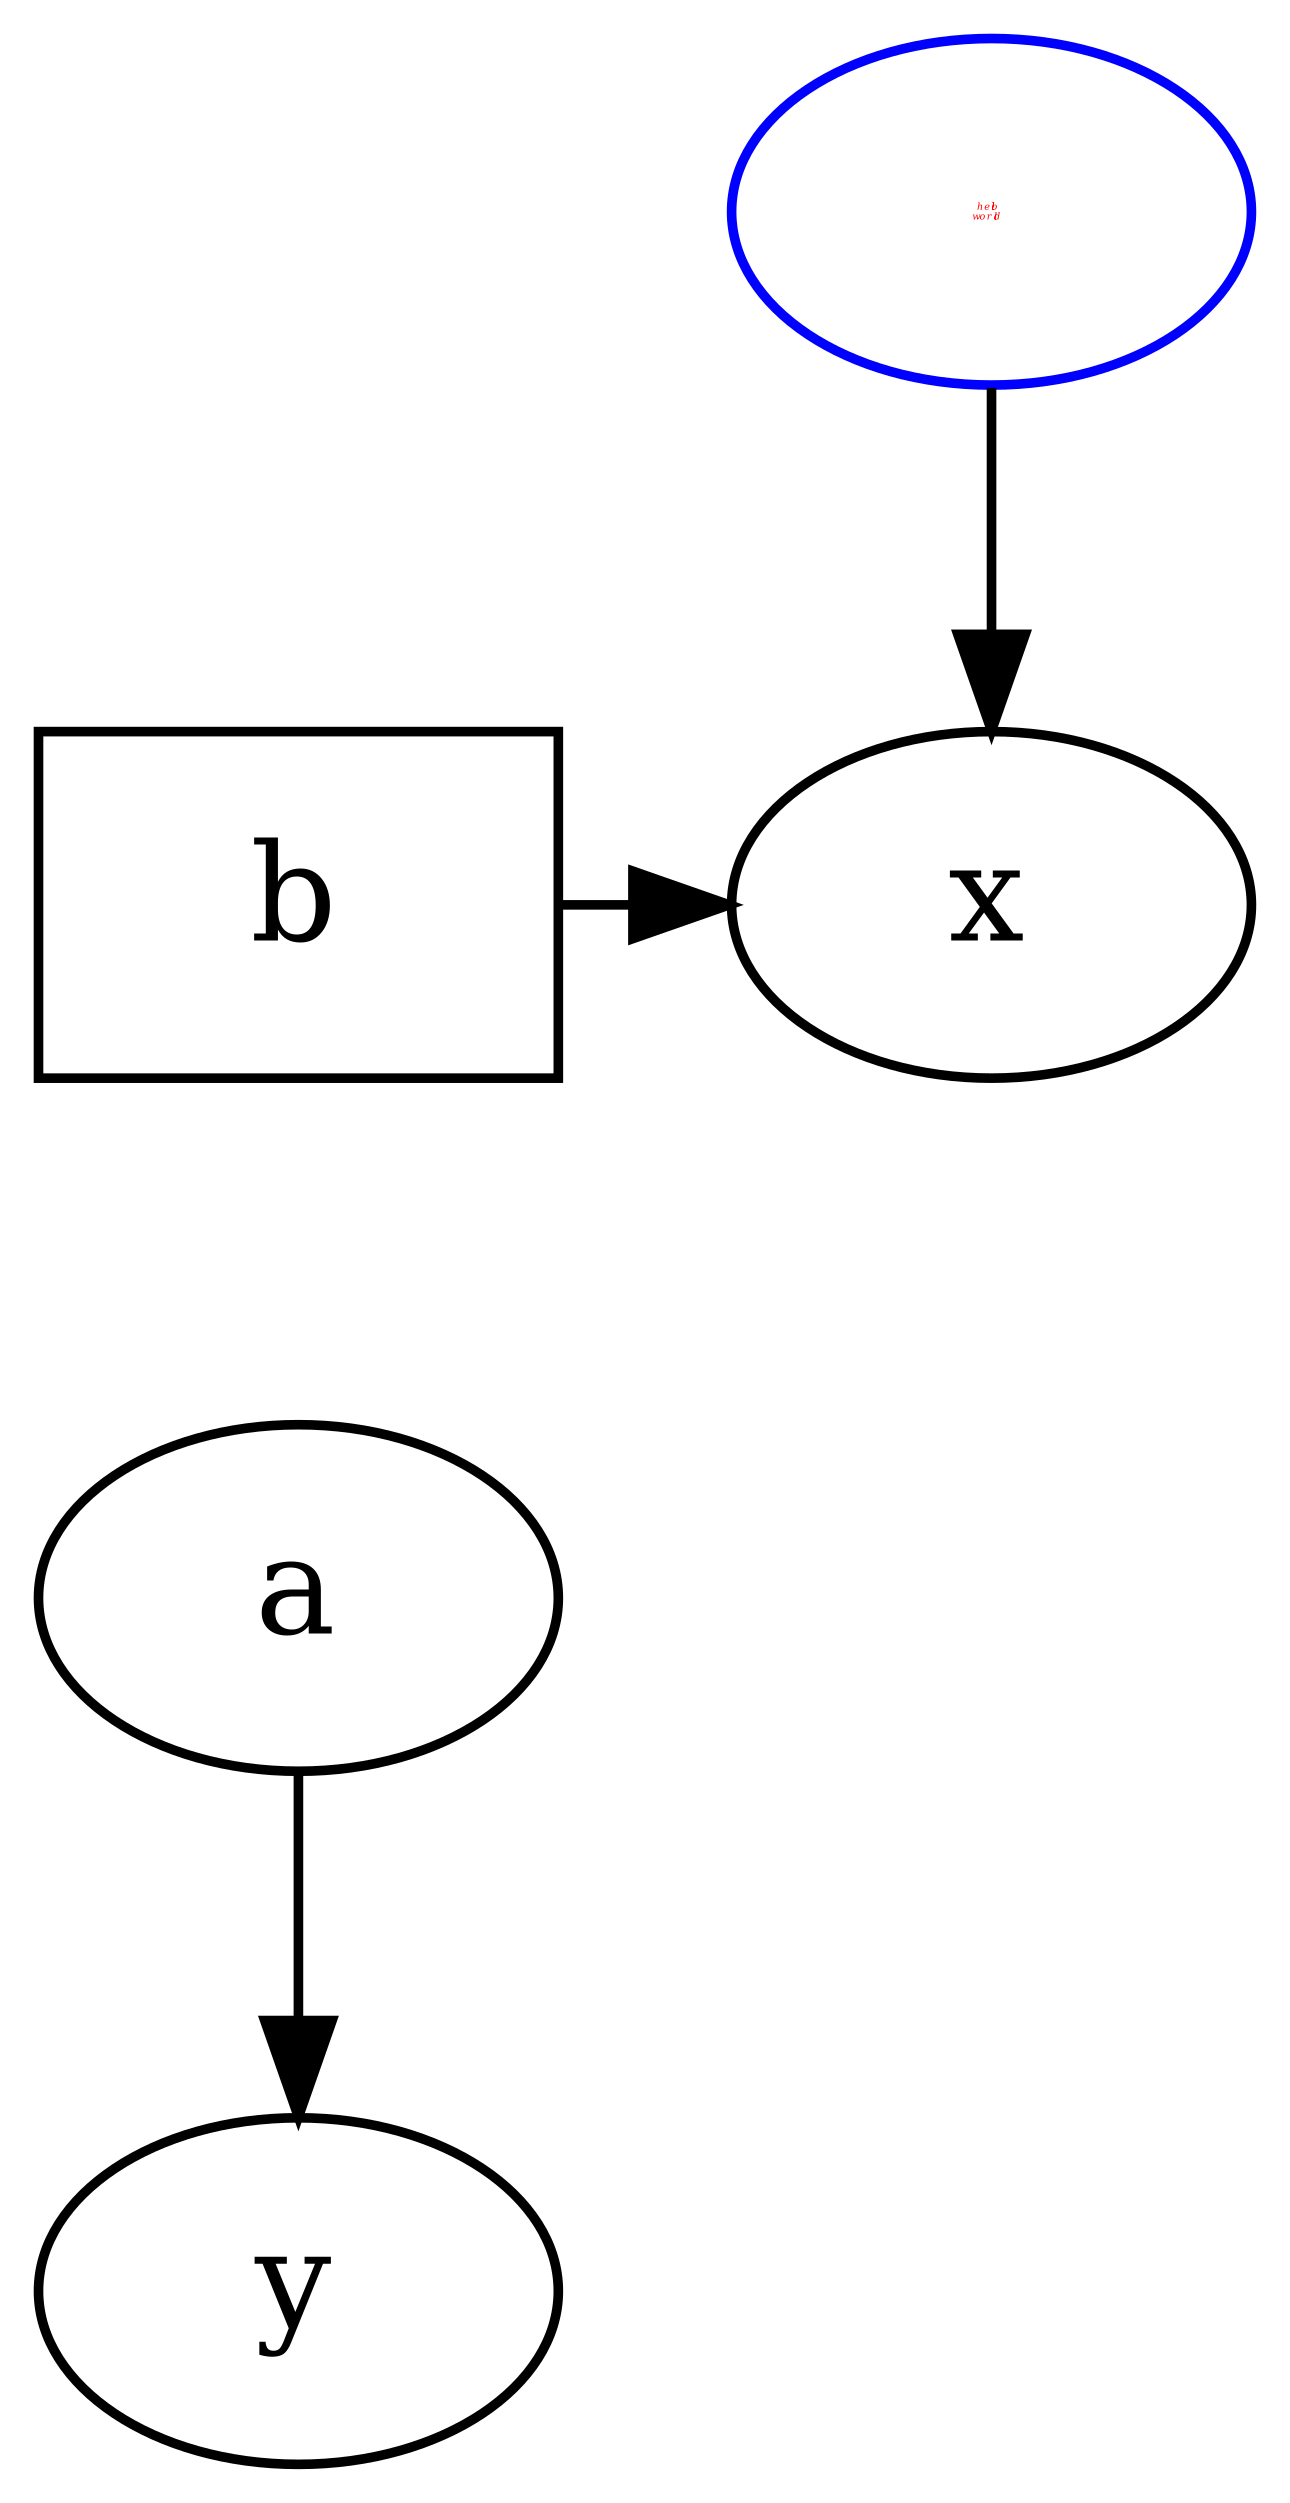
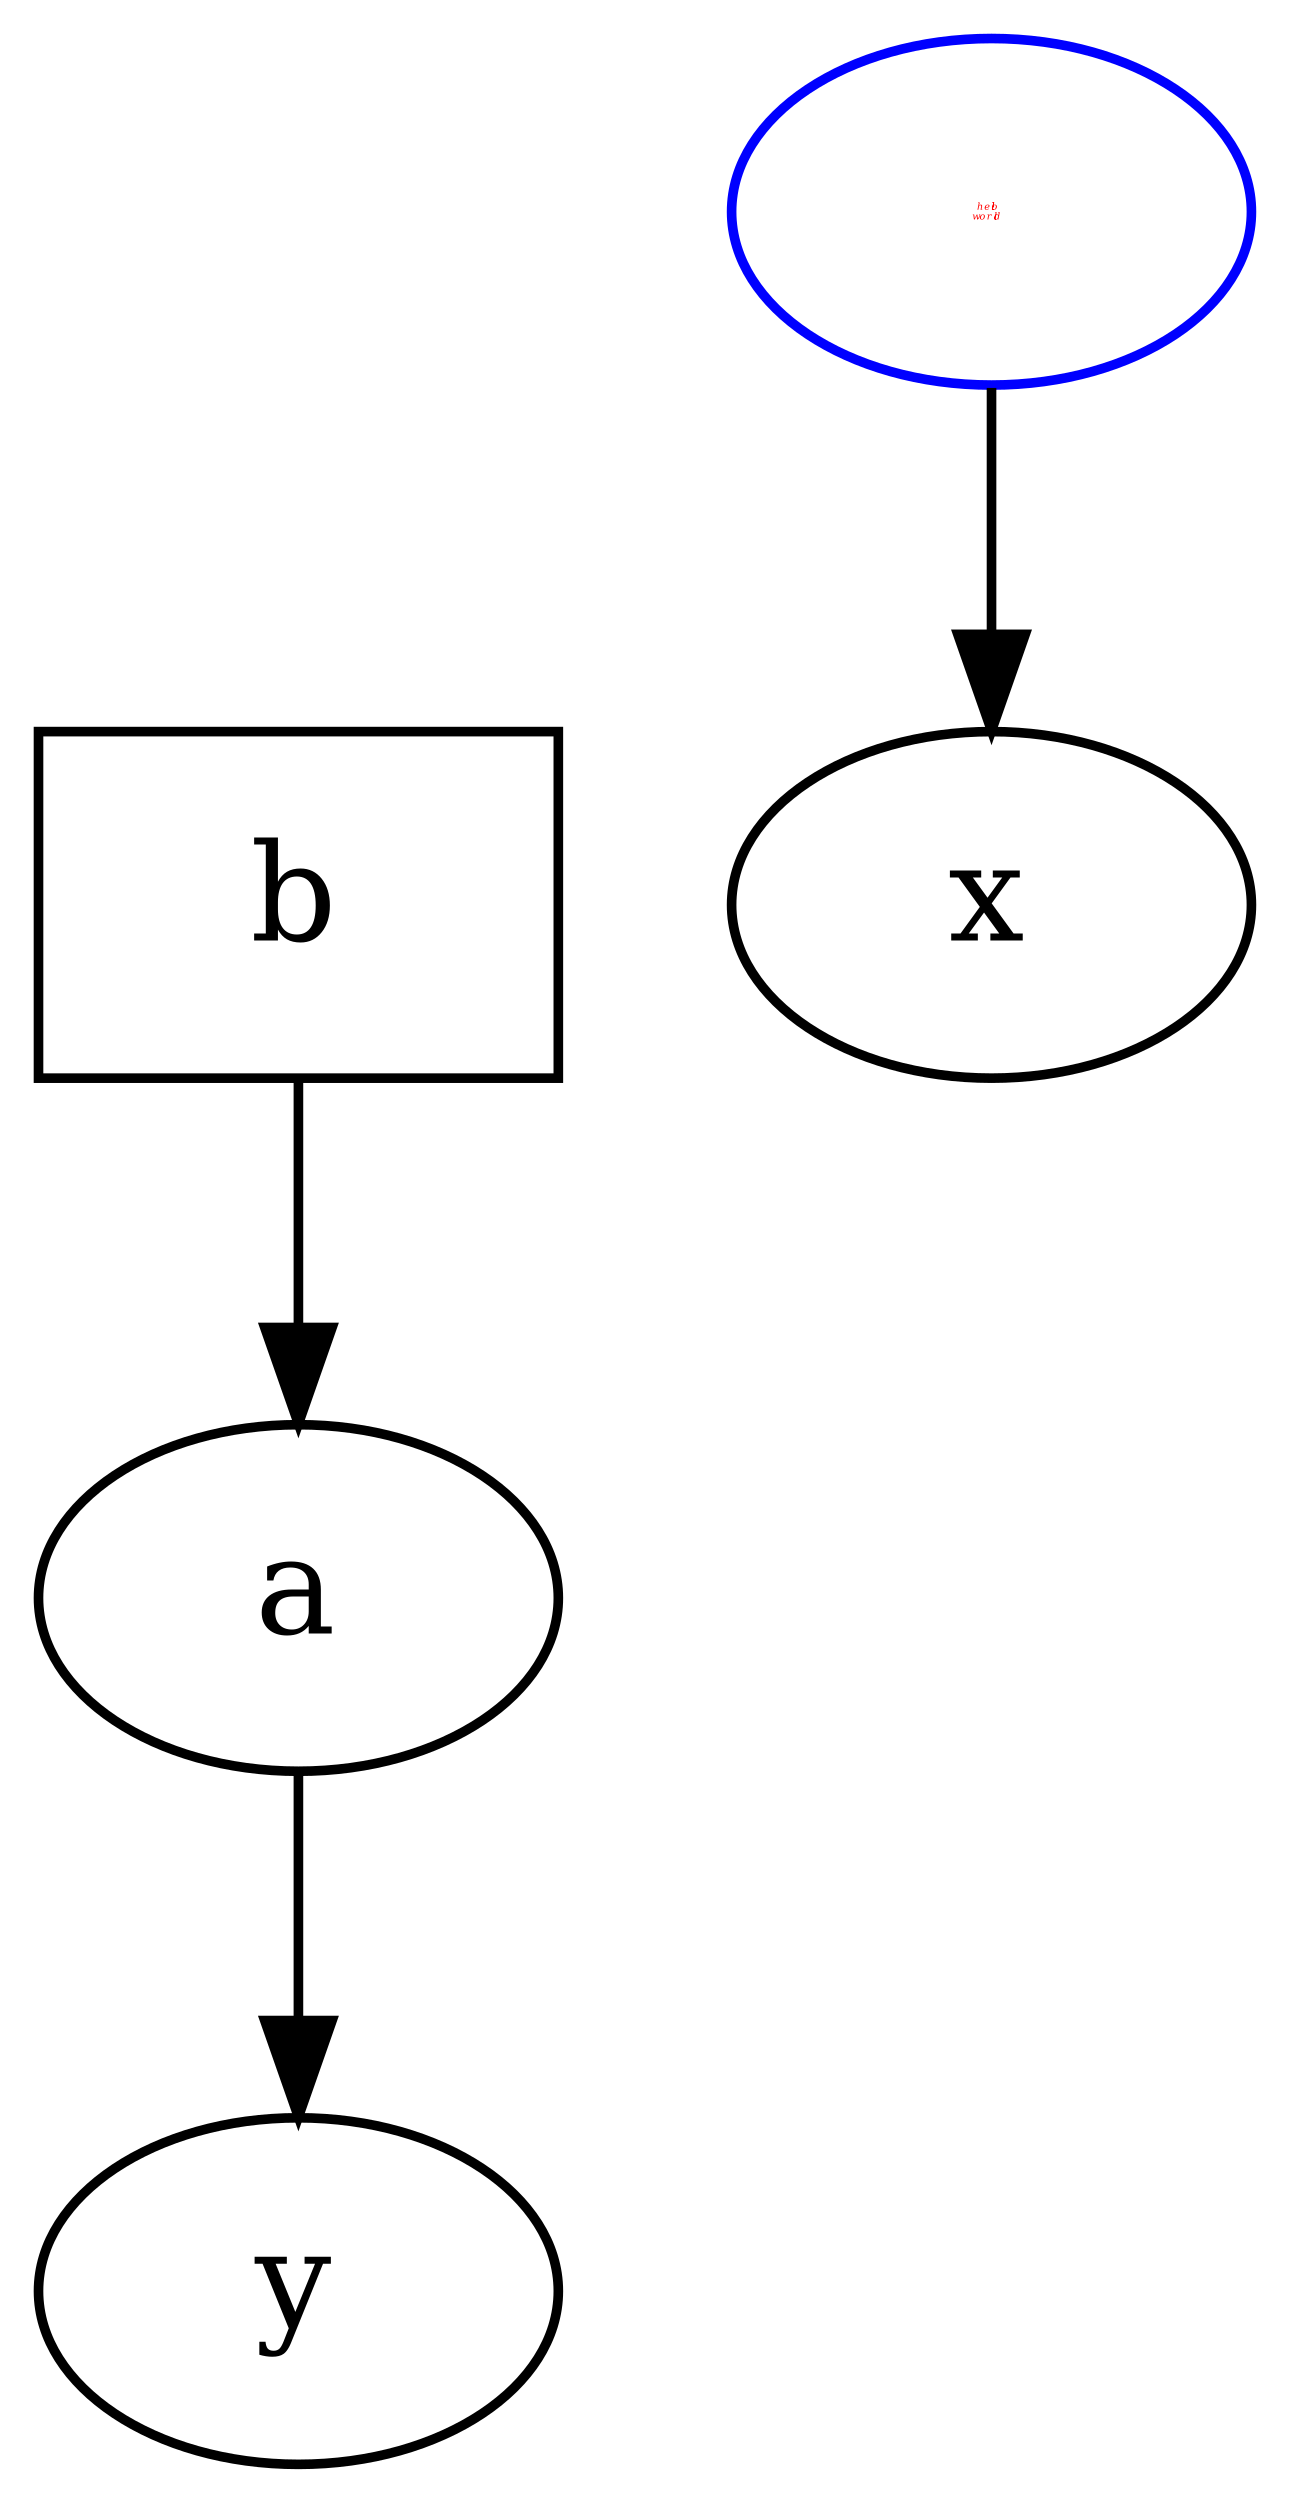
edge "b" -> "x": now "b" -> "a"
